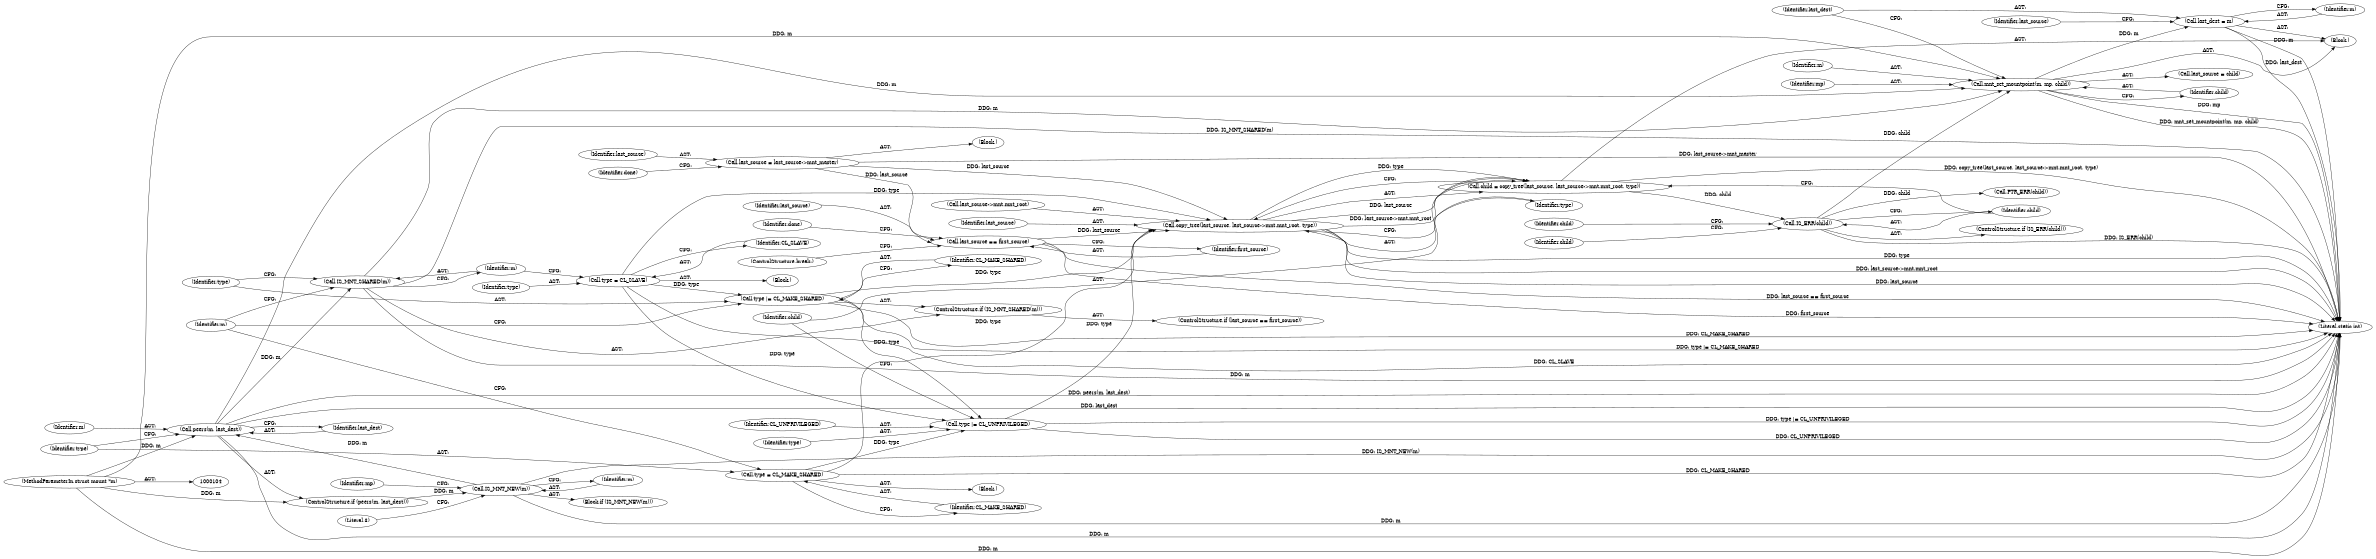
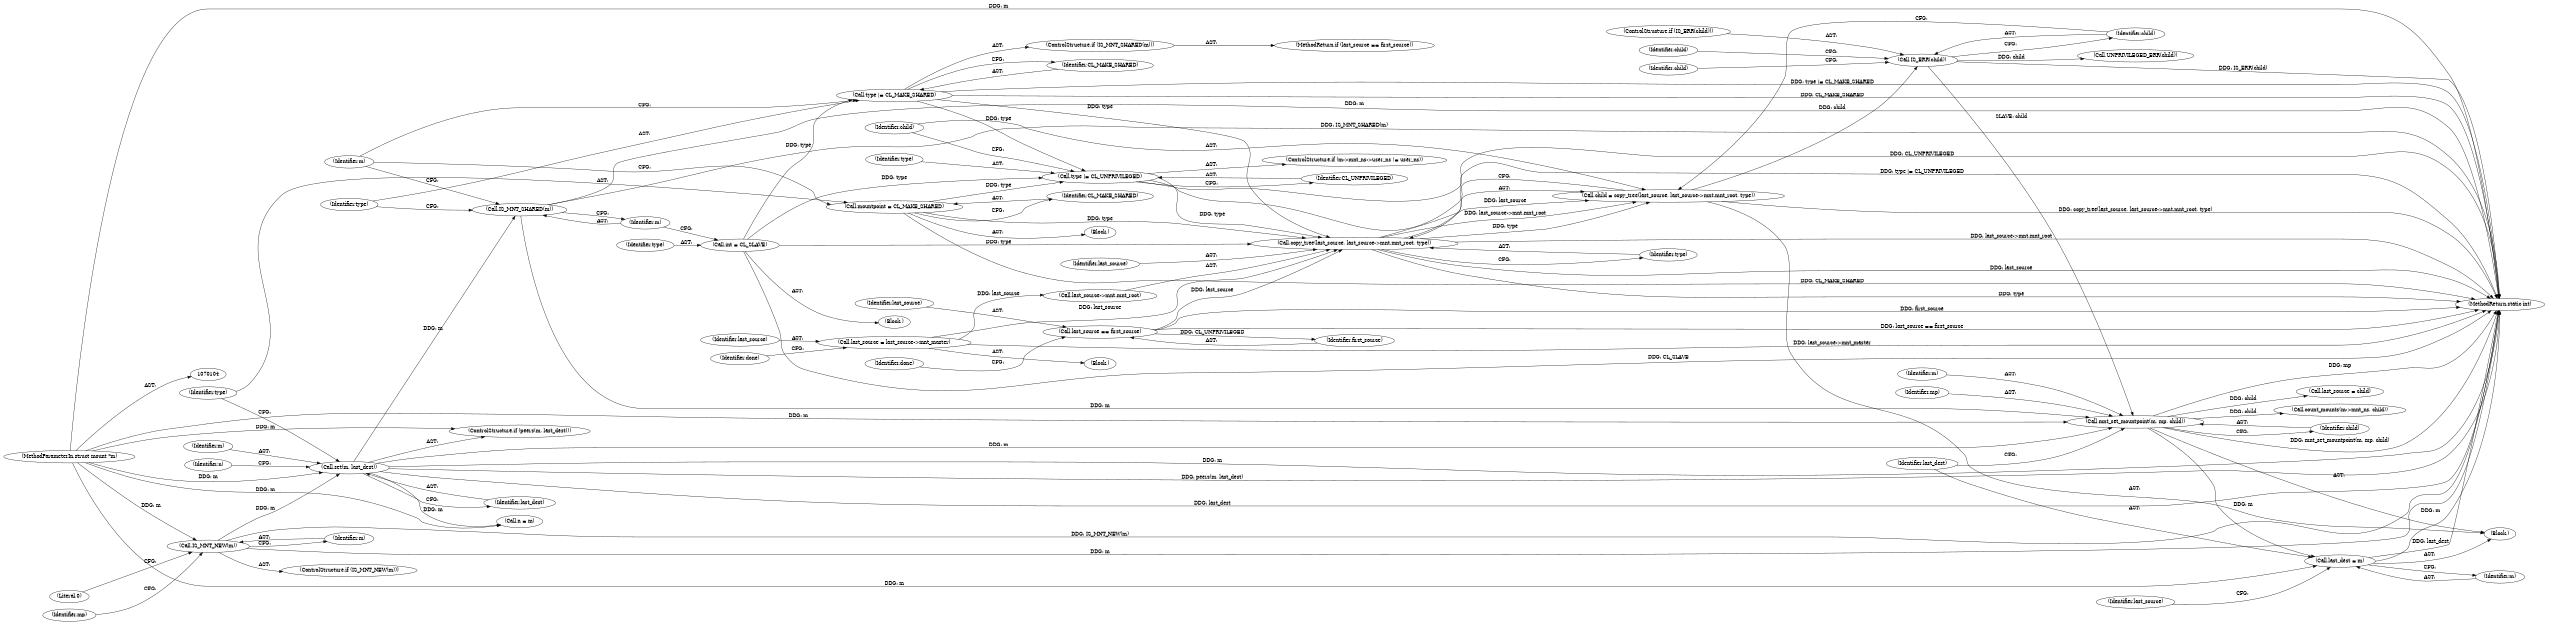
edge "(Call,mnt_set_mountpoint(m, mp, child))" -> "(Call,last_source = child)": label "AST: " -> "DDG: child"
edge "(Call,IS_ERR(child))" -> "(Call,mnt_set_mountpoint(m, mp, child))": label "DDG: child" -> "SLAVE: child"
node "(ControlStructure,if (m->mnt_ns->user_ns != user_ns))": added
edge "(Call,last_source = last_source->mnt_master)" -> "(Call,last_source == first_source)": now "(Call,last_source = last_source->mnt_master)" -> "(Call,last_source->mnt.mnt_root)"
edge "(Call,type |= CL_UNPRIVILEGED)" -> "(Identifier,CL_UNPRIVILEGED)": added, label "CFG:"
node "(Call,PTR_ERR(child))": label "(Call,PTR_ERR(child))" -> "(Call,UNPRIVILEGED_ERR(child))"
edge "(Call,IS_ERR(child))" -> "(ControlStructure,if (IS_ERR(child)))": reversed
edge "(Call,last_source == first_source)" -> "(Identifier,first_source)": label "CFG: " -> "DDG: CL_UNPRIVILEGED"
node "(Identifier,CL_SLAVE)": removed
node "(ControlStructure,break;)": removed
node "(Call,type = CL_SLAVE)": label "(Call,type = CL_SLAVE)" -> "(Call,int = CL_SLAVE)"
node "(ControlStructure,if (last_source == first_source))": label "(ControlStructure,if (last_source == first_source))" -> "(MethodReturn,if (last_source == first_source))"
node "(Literal,static int)": label "(Literal,static int)" -> "(MethodReturn,static int)"
edge "(Call,IS_MNT_SHARED(m))" -> "(ControlStructure,if (IS_MNT_SHARED(m)))": removed, label "AST:"
node "(Call,count_mounts(m->mnt_ns, child))": added
node "(Call,peers(m, last_dest))": label "(Call,peers(m, last_dest))" -> "(Call,set(m, last_dest))"
node "(Identifier,n)": added
node "(Call,type = CL_MAKE_SHARED)": label "(Call,type = CL_MAKE_SHARED)" -> "(Call,mountpoint = CL_MAKE_SHARED)"
node "1000104": label "1000104" -> "1070104"
edge "(ControlStructure,if (peers(m, last_dest)))" -> "(Call,IS_MNT_NEW(m))": now "(MethodParameterIn,struct mount *m)" -> "(Call,IS_MNT_NEW(m))"
node "(Block,if (IS_MNT_NEW(m)))": label "(Block,if (IS_MNT_NEW(m)))" -> "(ControlStructure,if (IS_MNT_NEW(m)))"
node "(Literal,3)": label "(Literal,3)" -> "(Literal,0)"
node "(Call,n = m)": added
edge "(MethodParameterIn,struct mount *m)" -> "(Call,last_dest = m)": added, label "DDG: m"
